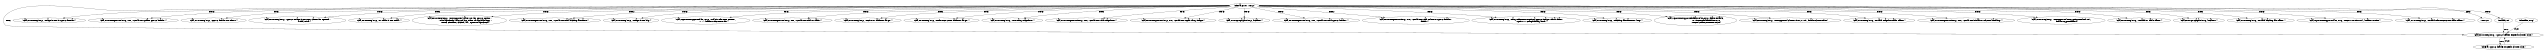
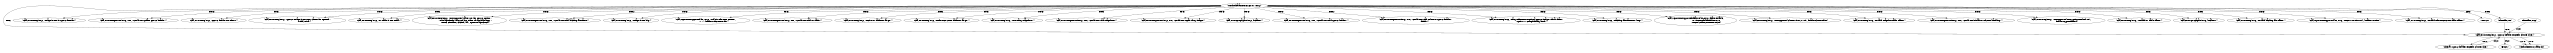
node "(Literal,Error **errp)": label "(Literal,Error **errp)" -> "(MethodParameterIn,Error **errp)"
node "(Invalid,ret)": label "(Invalid,ret)" -> "(Identifier,ret)"
node "(Block,)": added
node "(MethodReturn,static int)": added
